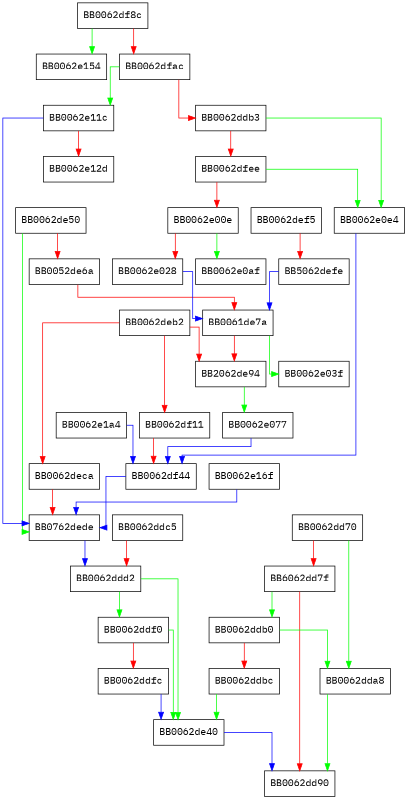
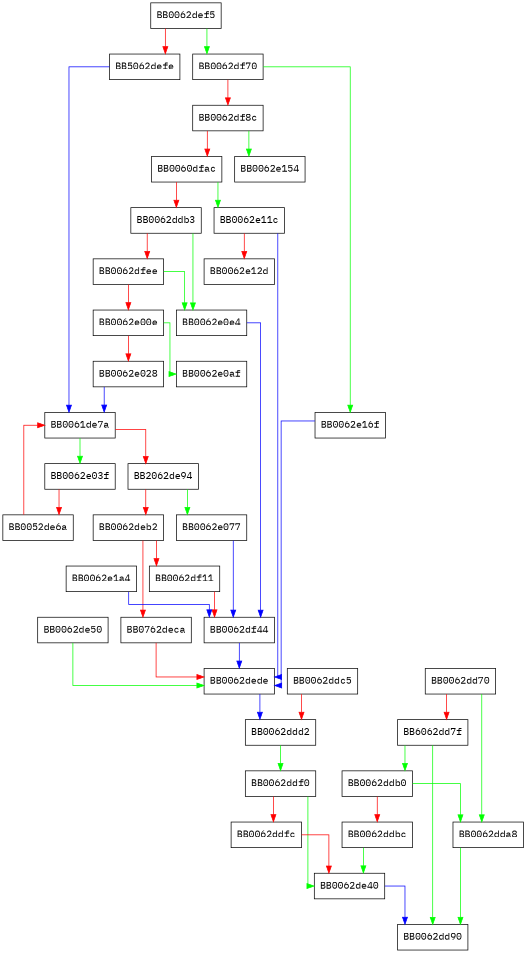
node "BB0062dfac": label "BB0062dfac" -> "BB0060dfac"
node "BB0062df70": added
edge "BB0062de50" -> "BB0052de6a": now "BB0062e03f" -> "BB0052de6a"
edge "BB0062deb2" -> "BB2062de94": reversed
node "BB0062deca": label "BB0062deca" -> "BB0762deca"
node "BB0762dede": label "BB0762dede" -> "BB0062dede"
edge "BB0062ddd2" -> "BB0062de40": removed
edge "BB6062dd7f" -> "BB0062dd90": color red -> green
edge "BB0062ddfc" -> "BB0062de40": color blue -> red
